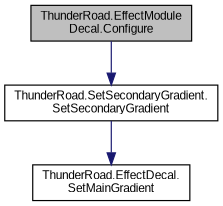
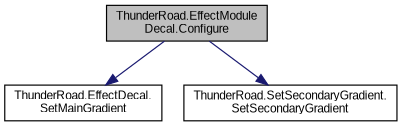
edge "ThunderRoad.SetSecondaryGradient. SetSecondaryGradient" -> "ThunderRoad.EffectDecal. SetMainGradient": now "ThunderRoad.EffectModule Decal.Configure" -> "ThunderRoad.EffectDecal. SetMainGradient"
